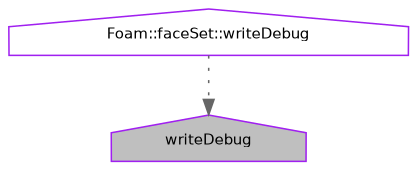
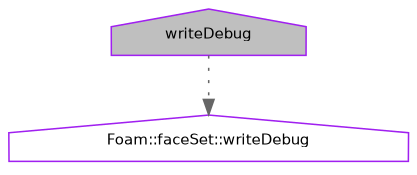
edge "Foam::faceSet::writeDebug" -> "writeDebug": reversed
